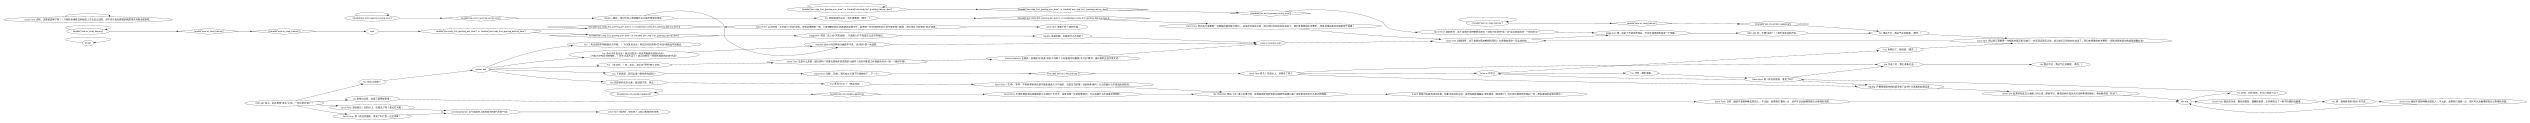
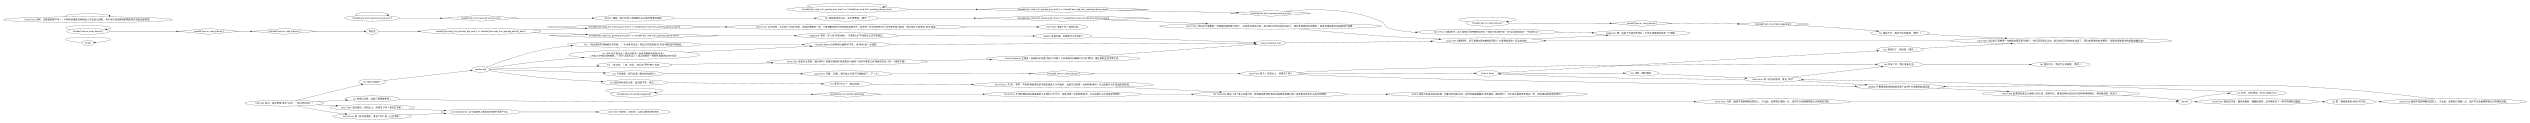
node "input": label "input" -> "靠近些"
node "Half Light: 别，不要*这样*！！我不喜欢这种声音……": removed
edge "Rhetoric: 确实，他们中有人很清楚怎么让某些事变成现实。" -> "Reaction Speed: 但这样能让她措手不及。这*绝对*是一大优势。": now "You: （掏出你的手指枪朝天空开枪。）“今天算你走运！我正好在找原创*艺术品*里精品中的精品。”" -> "Reaction Speed: 但这样能让她措手不及。这*绝对*是一大优势。"
node "listen or 又可以": label "listen or 又可以" -> "listen or leave"
edge "Savoir Faire: 她似乎是那种概念型的人……不太妙。如果我们谨慎一点，或许可以从她嘴里套出点有用的东西。" -> "plan hub": now "Savoir Faire: 她似乎是那种概念型的人……不太妙。如果我们谨慎一点，或许可以从她嘴里套出点有用的东西。" -> "Empathy: 严重情感创伤的痕迹导致了这种十分讽刺的超然态度……"
